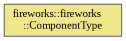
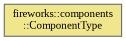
node "fireworks::fireworks ::ComponentType": label "fireworks::fireworks ::ComponentType" -> "fireworks::components ::ComponentType"
